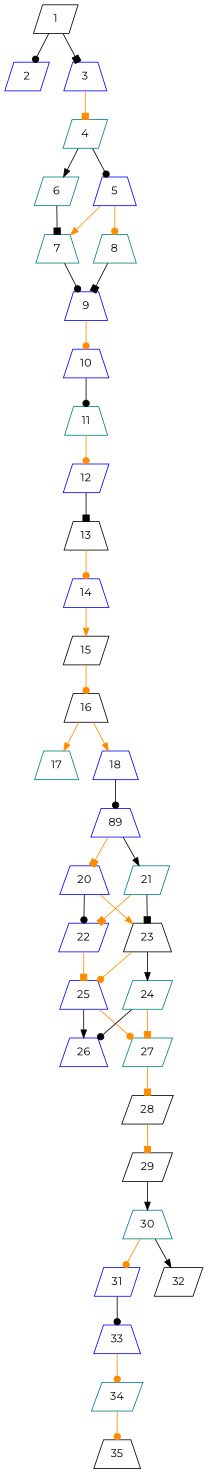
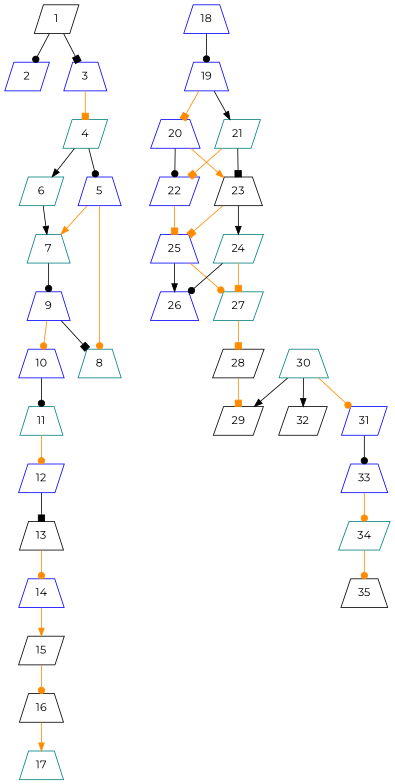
edge "6" -> "7": arrowhead box -> normal
edge "8" -> "9": reversed
edge "16" -> "18": removed
node "89": label "89" -> "19"
edge "23" -> "25": arrowhead dot -> box
edge "29" -> "30": reversed
